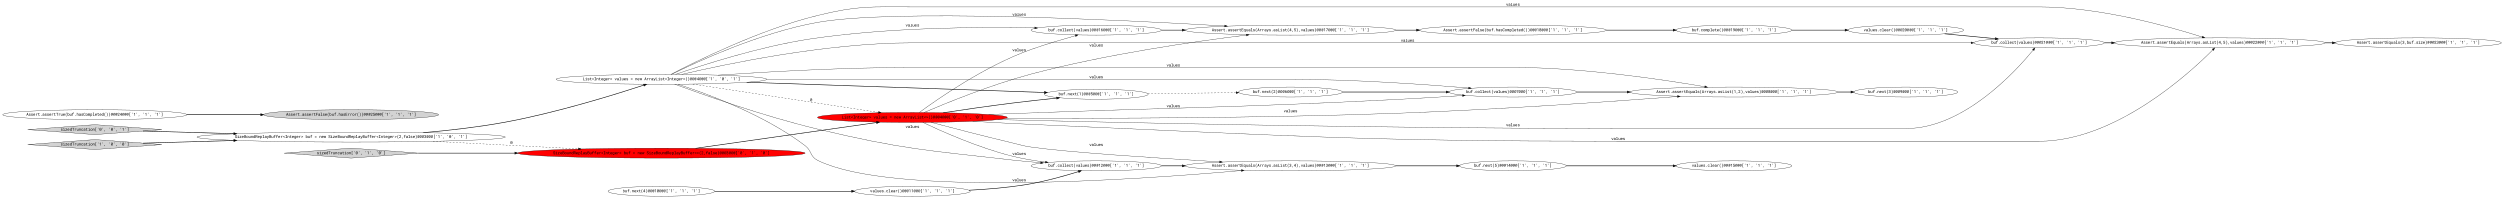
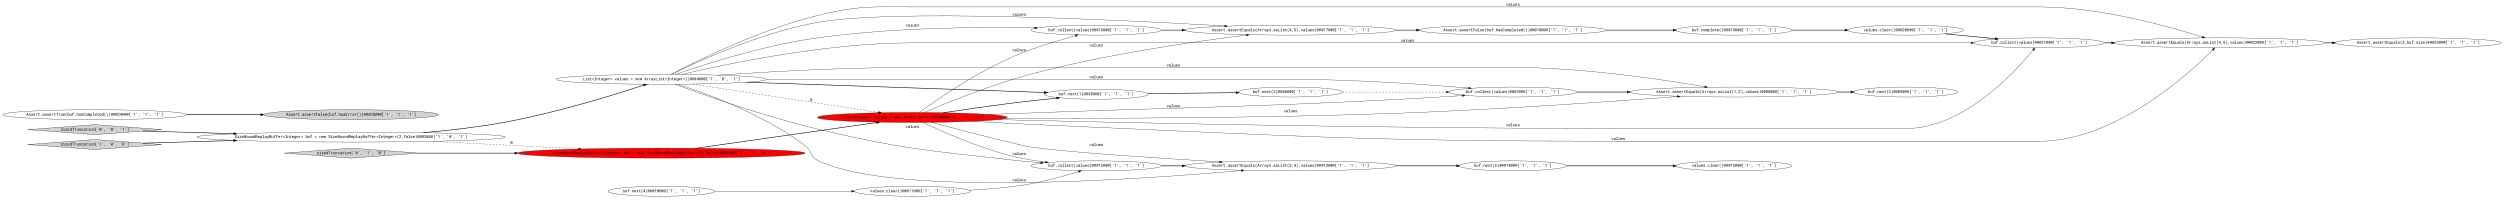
edge "buf.next(2)@@@6@@@['1', '1', '1']" -> "buf.collect(values)@@@7@@@['1', '1', '1']": style bold -> dashed
edge "buf.next(1)@@@5@@@['1', '1', '1']" -> "buf.next(2)@@@6@@@['1', '1', '1']": style dashed -> bold
edge "values.clear()@@@11@@@['1', '1', '1']" -> "buf.collect(values)@@@12@@@['1', '1', '1']": style bold -> solid
edge "buf.next(4)@@@10@@@['1', '1', '1']" -> "values.clear()@@@11@@@['1', '1', '1']": style bold -> solid
